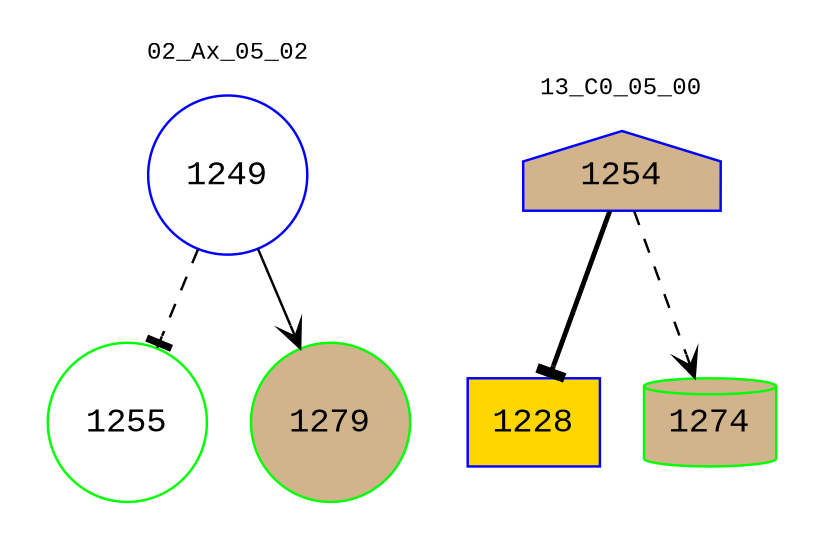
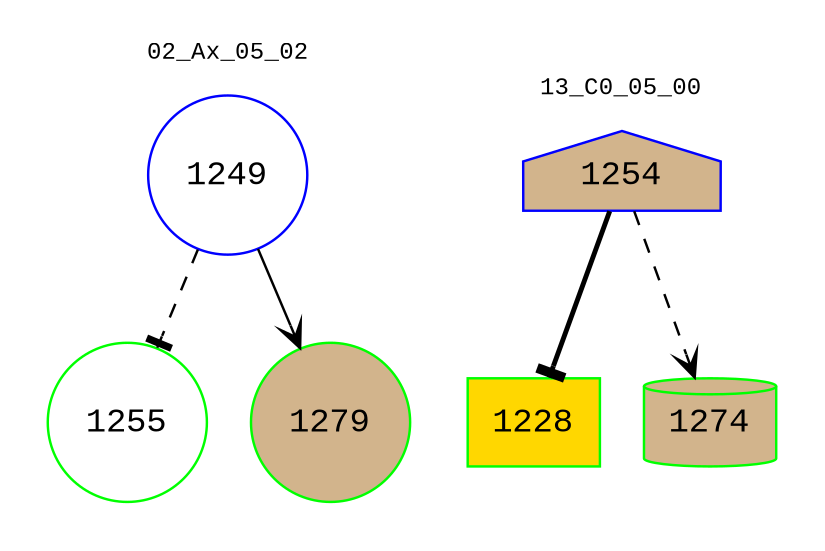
node "1228": color blue -> green
